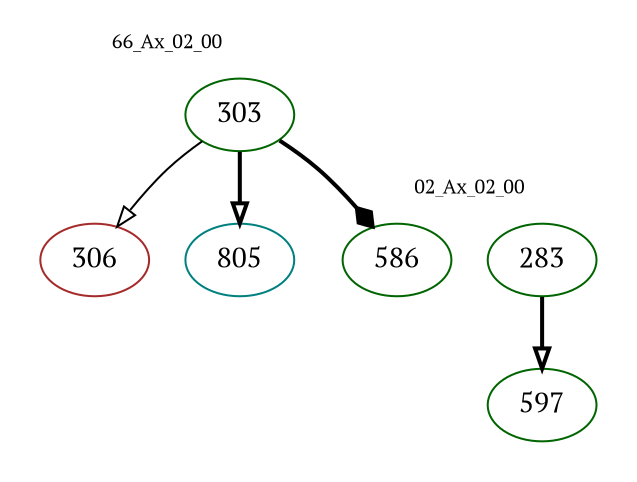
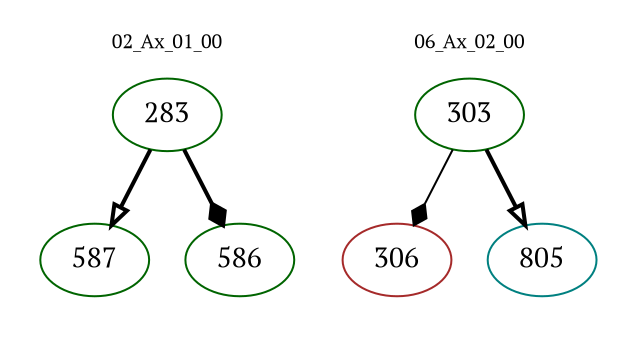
cluster "66_Ax_02_00": label "66_Ax_02_00" -> "06_Ax_02_00"
edge "303" -> "306": arrowhead onormal -> diamond
cluster "02_Ax_02_00": label "02_Ax_02_00" -> "02_Ax_01_00"
edge "303" -> "586": now "283" -> "586"
node "597": label "597" -> "587"
